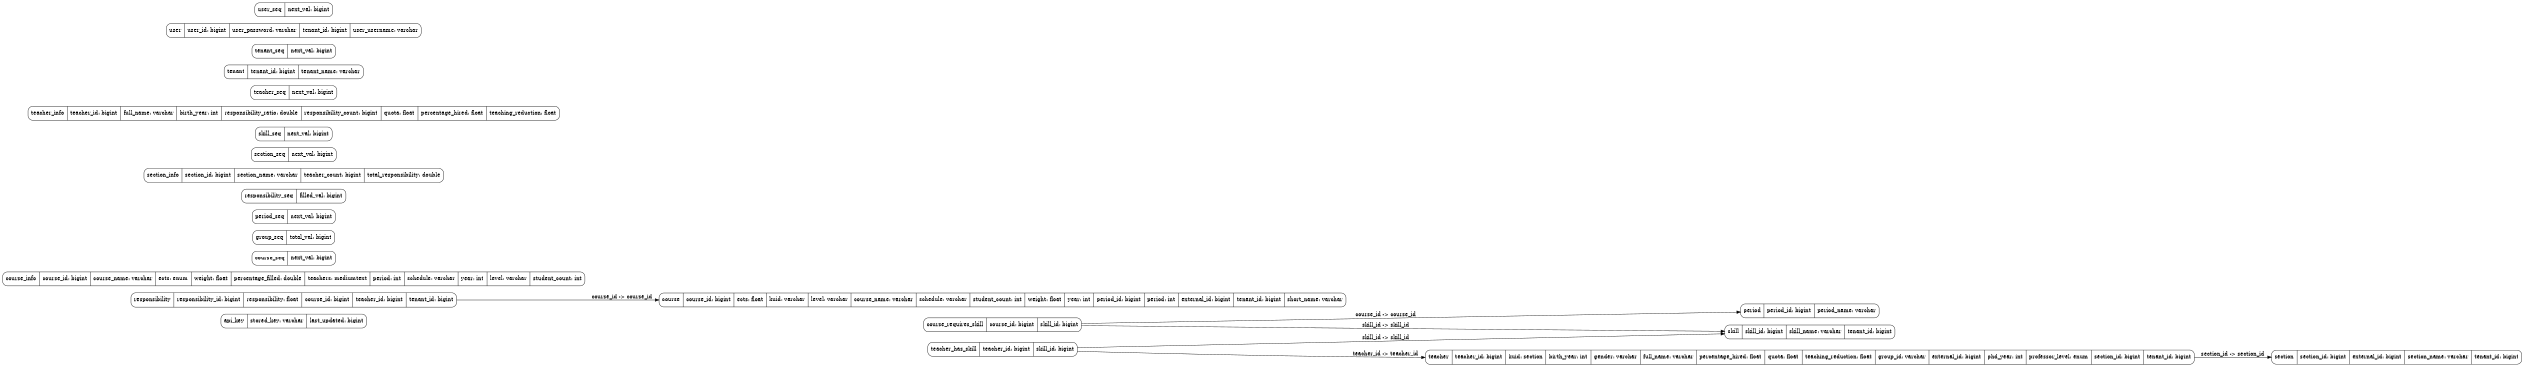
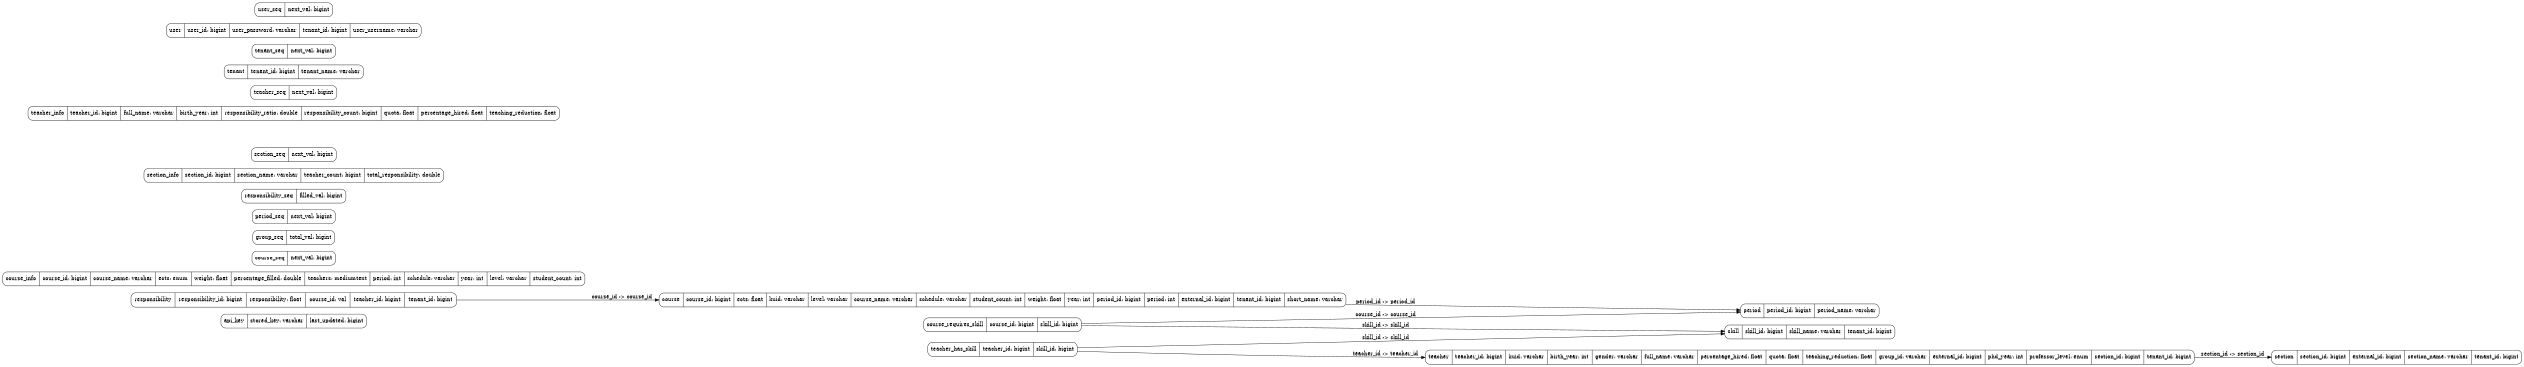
node "skill_seq": removed
node "responsibility": text "course_id: bigint" -> "course_id: val"
edge "course" -> "period": added, label "period_id -> period_id"
node "teacher": text "kuid: section" -> "kuid: varchar"
